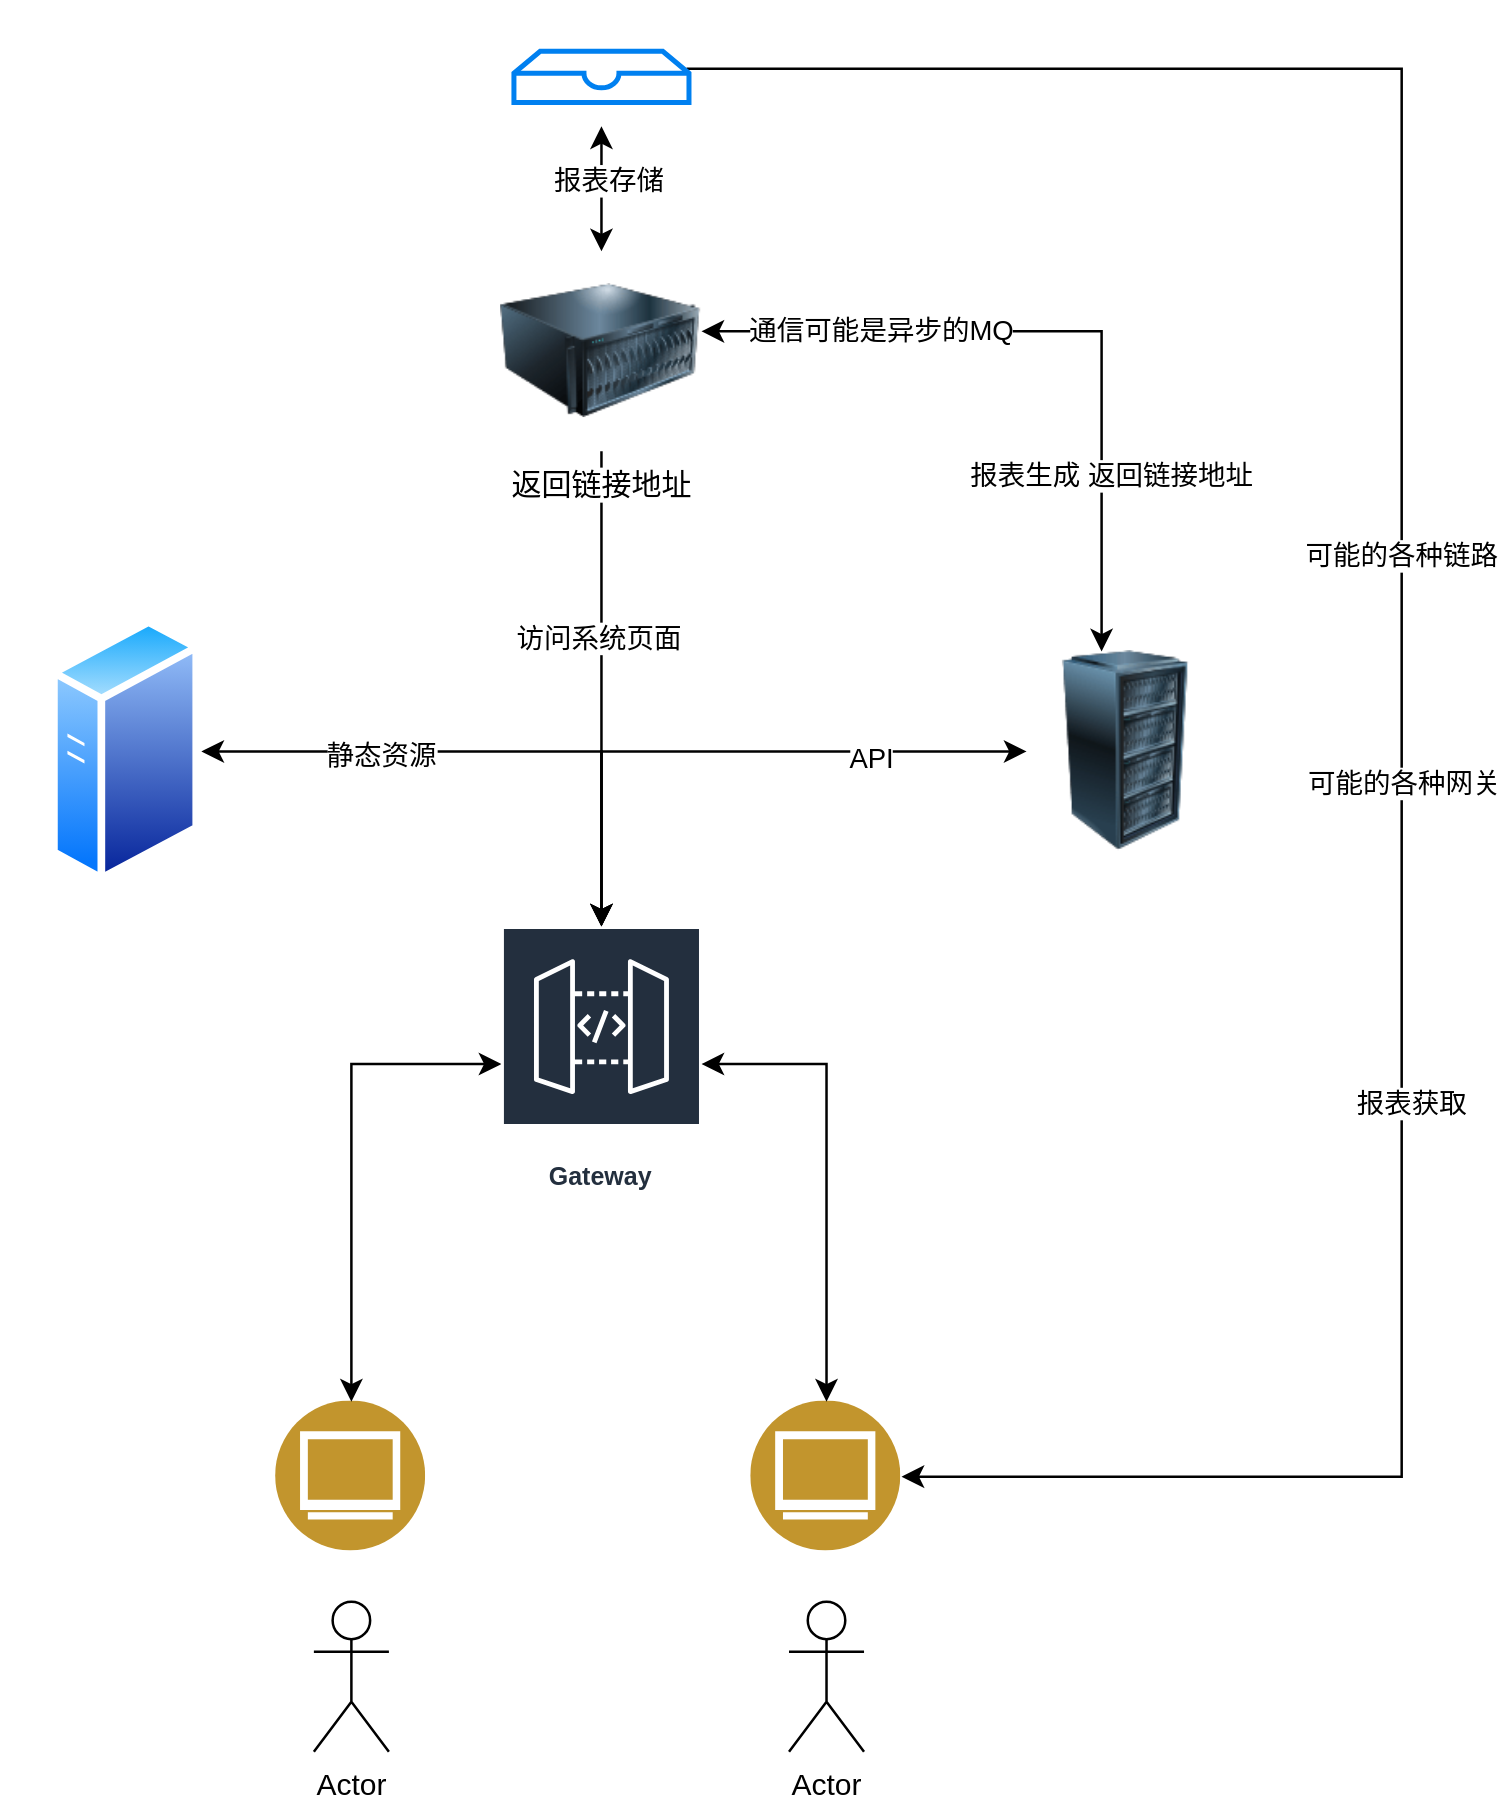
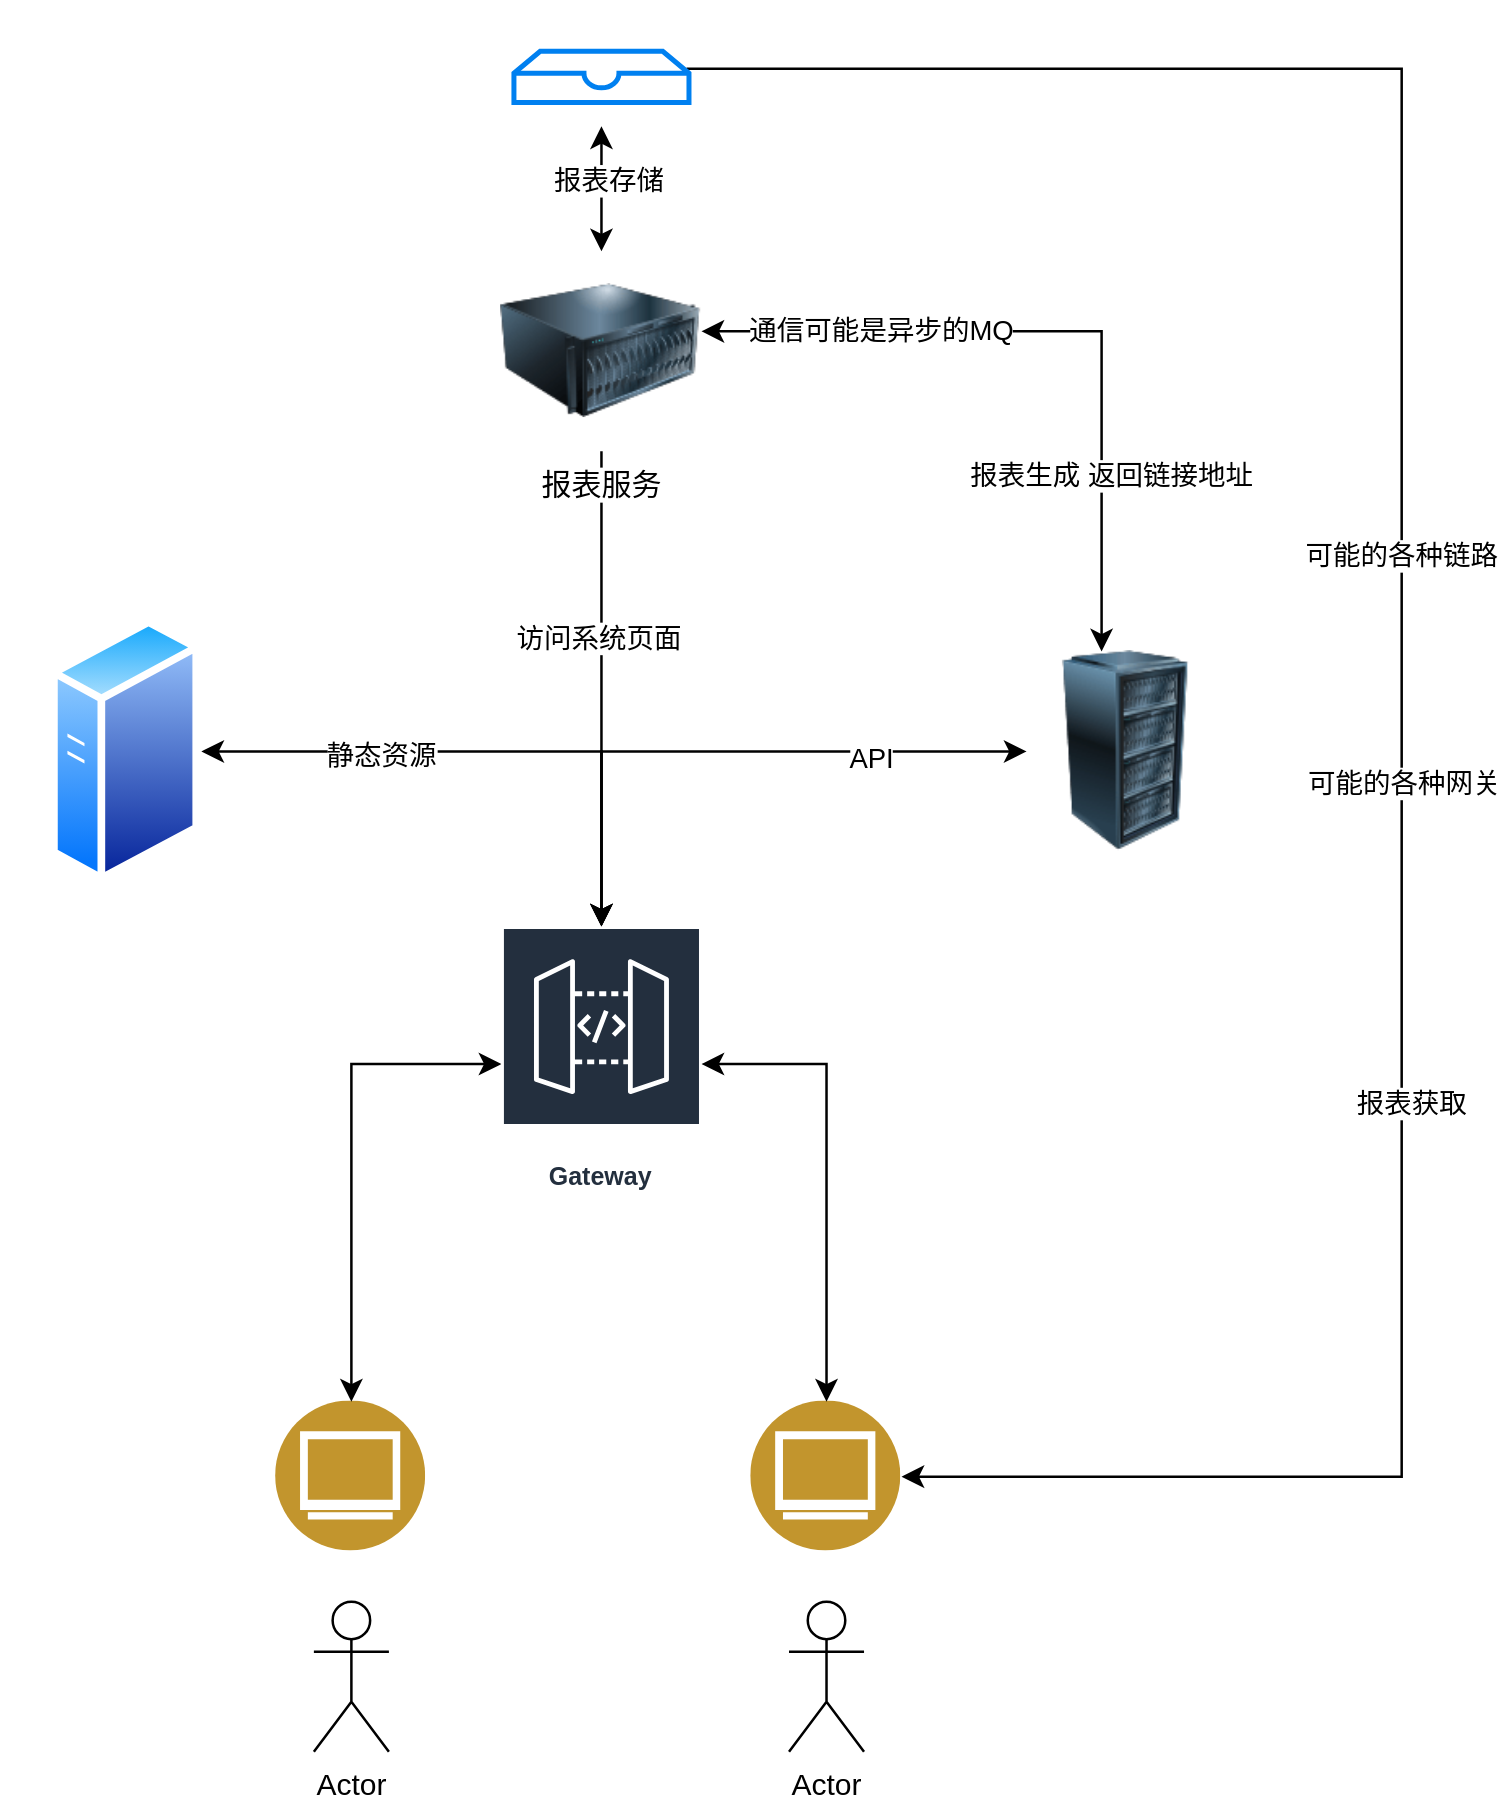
node "返回链接地址": label "返回链接地址" -> "报表服务"
